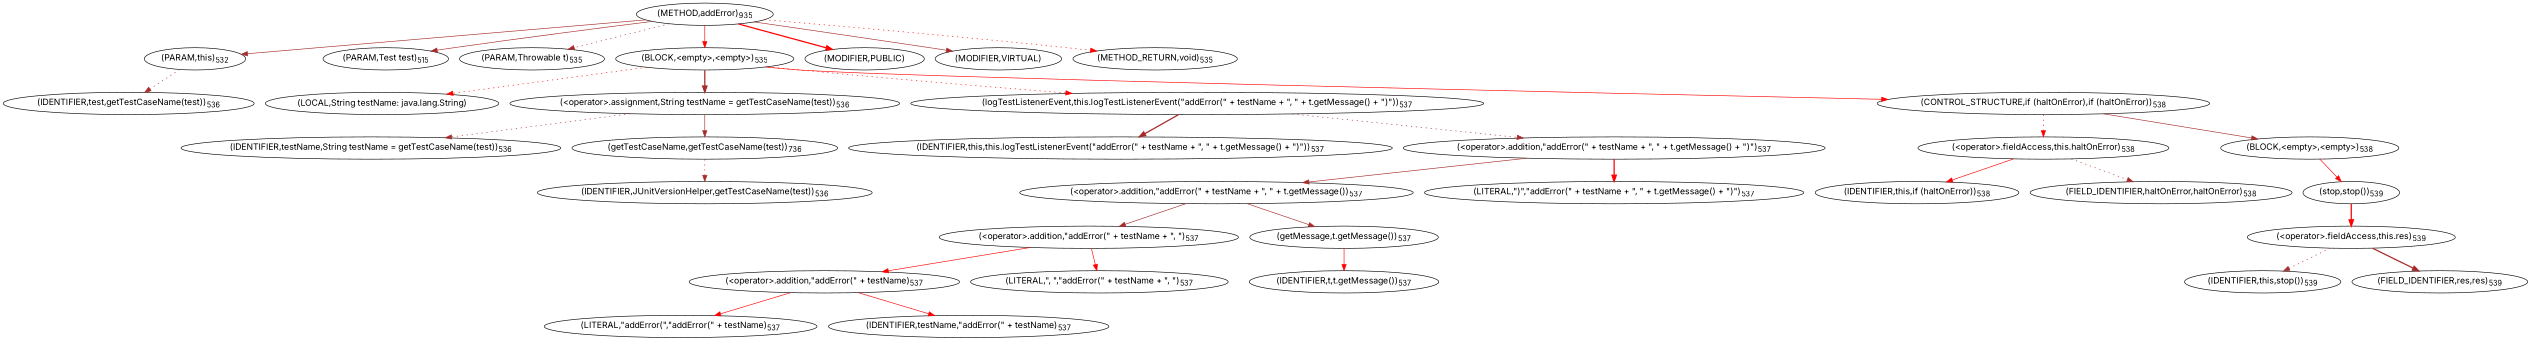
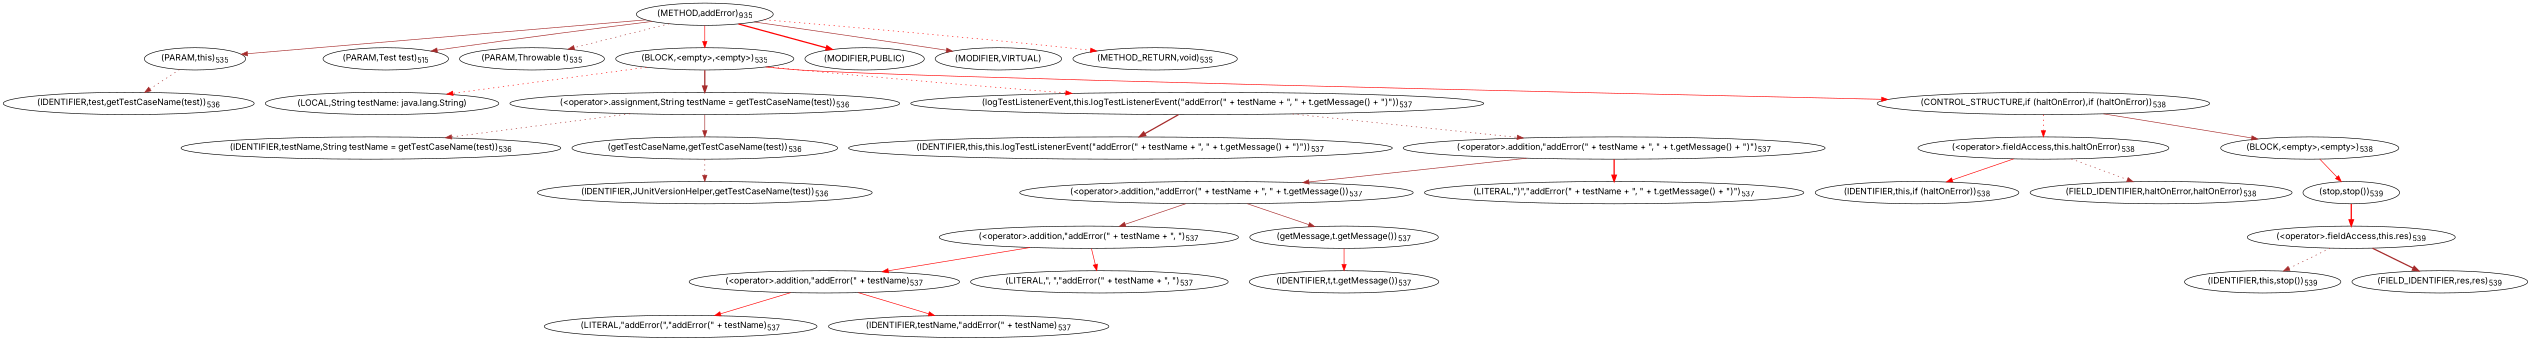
node "(PARAM,this)": text "532" -> "535"
node "(getTestCaseName,getTestCaseName(test))": text "736" -> "536"
